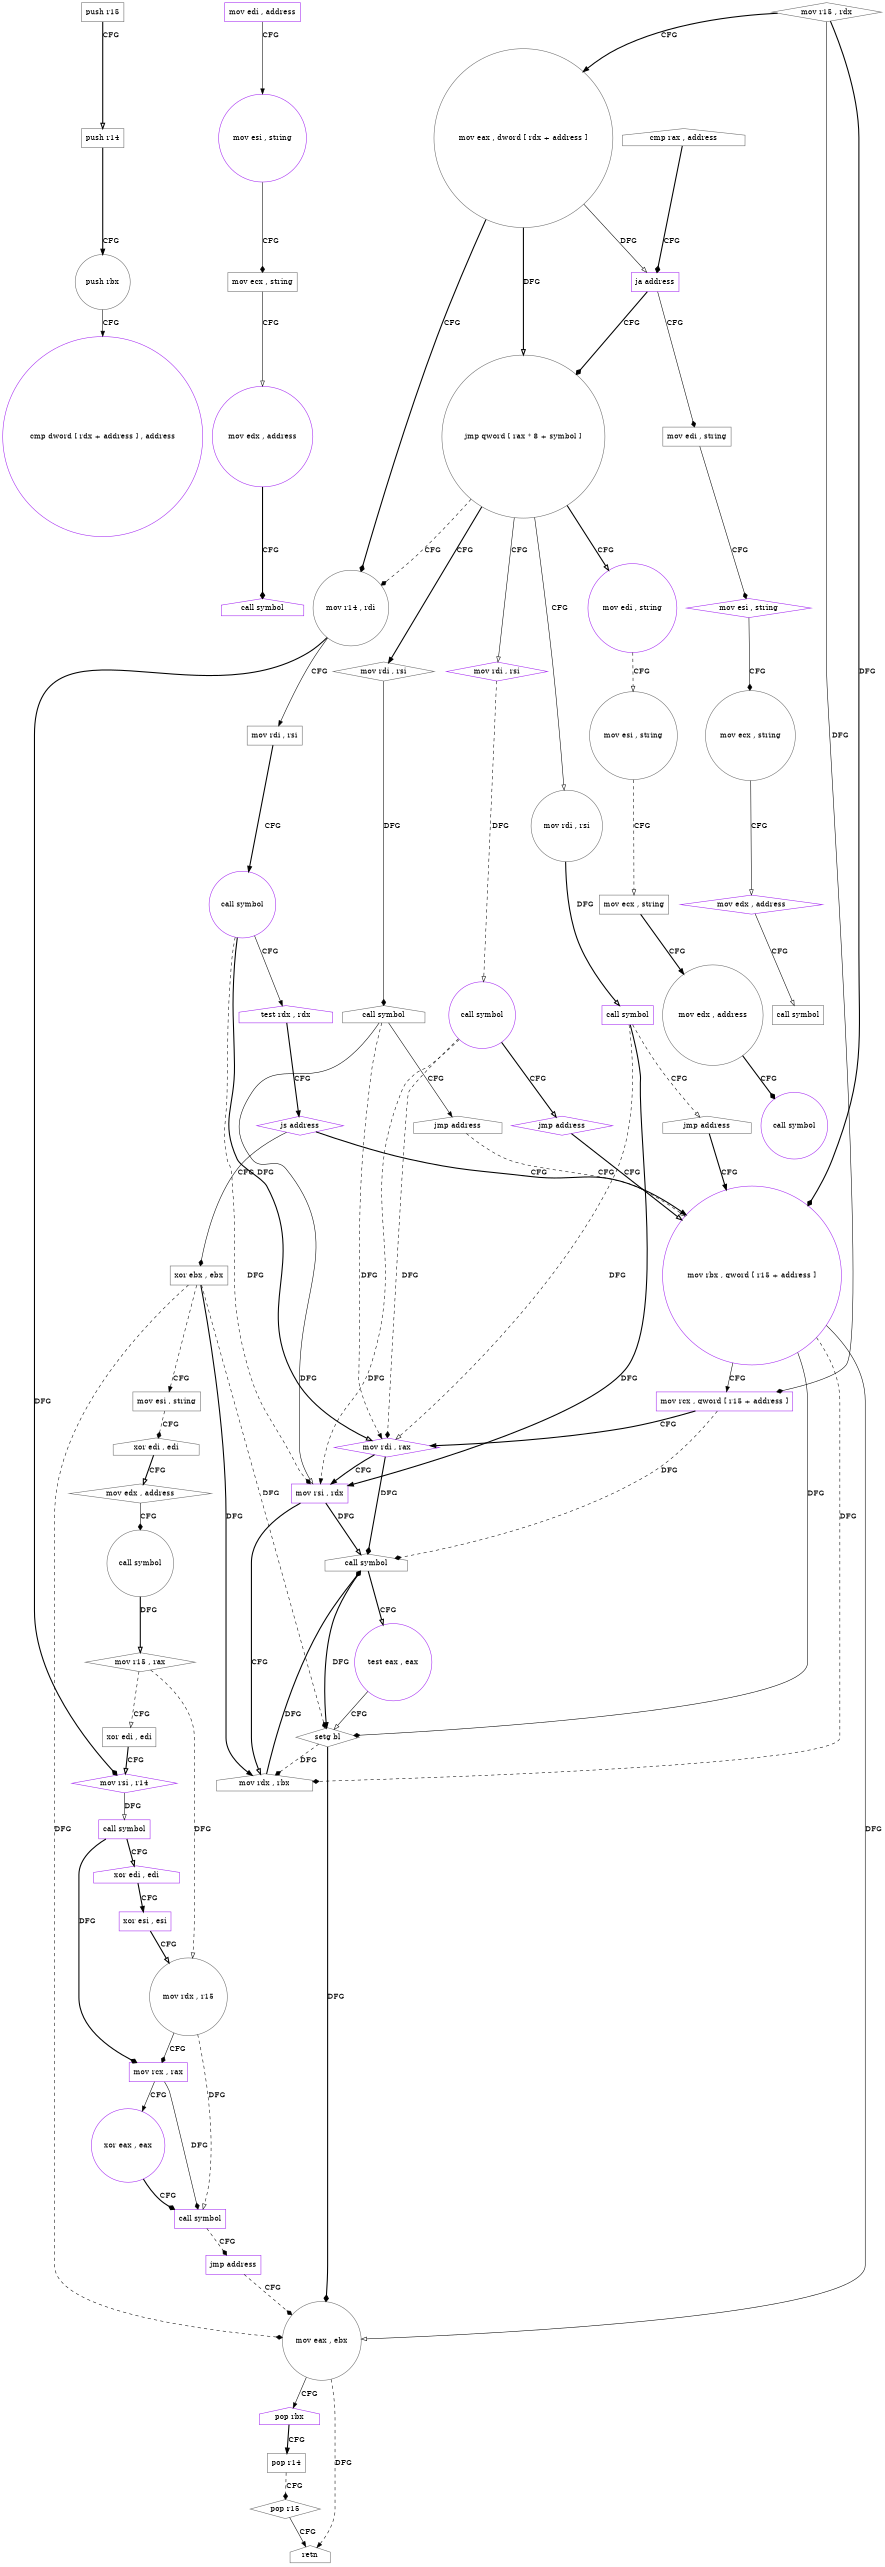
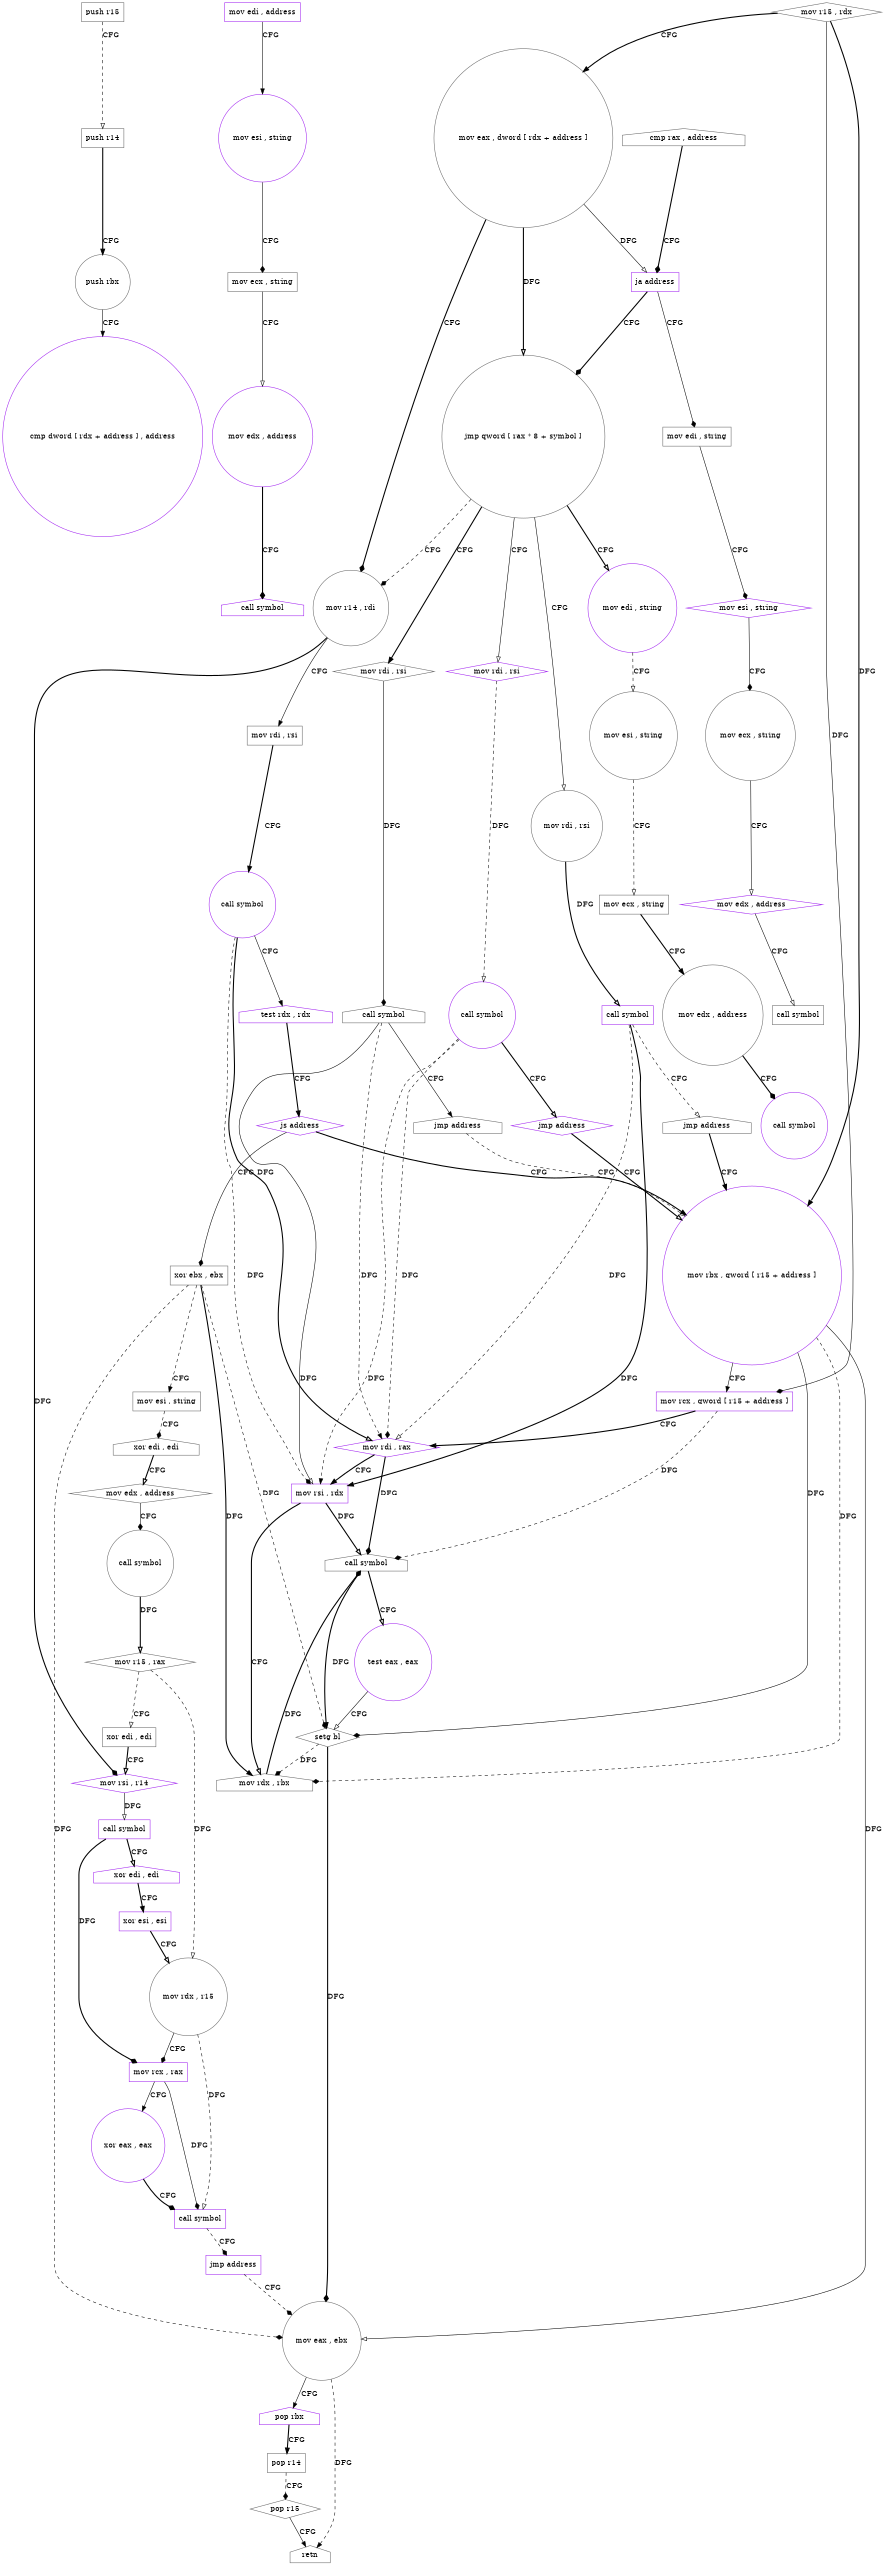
edge "push r15" -> "push r14": style bold -> dashed
edge "mov r15 , rdx" -> "mov rbx , qword [ r15 + address ]": arrowhead diamond -> normal
